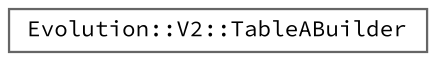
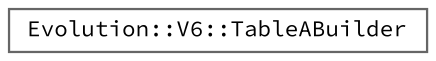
node "Evolution::V2::TableABuilder": label "Evolution::V2::TableABuilder" -> "Evolution::V6::TableABuilder"
